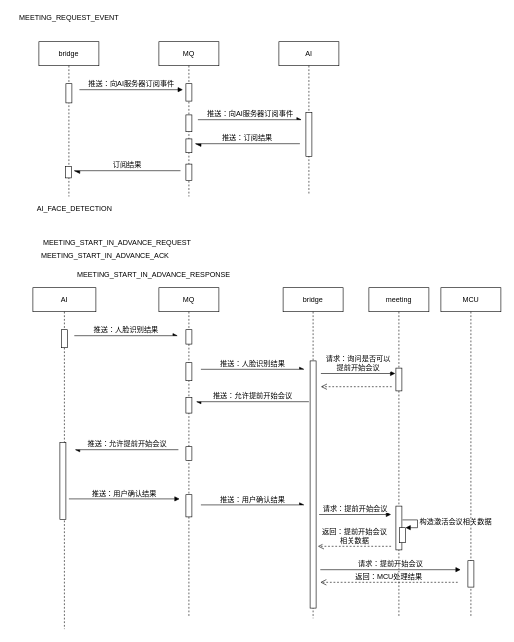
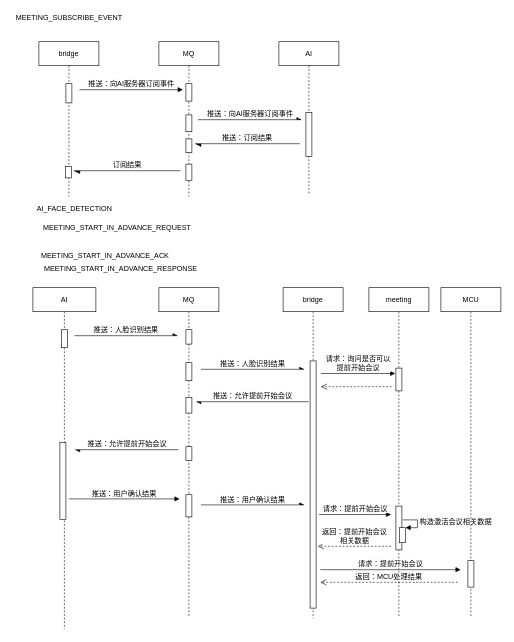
node "MEETING_REQUEST_EVENT": label "MEETING_REQUEST_EVENT" -> "MEETING_SUBSCRIBE_EVENT"
node "MEETING_START_IN_ADVANCE_REQUEST": moved (116, 243) -> (116, 228)
node "MEETING_START_IN_ADVANCE_RESPONSE": moved (153, 275) -> (120, 269)
